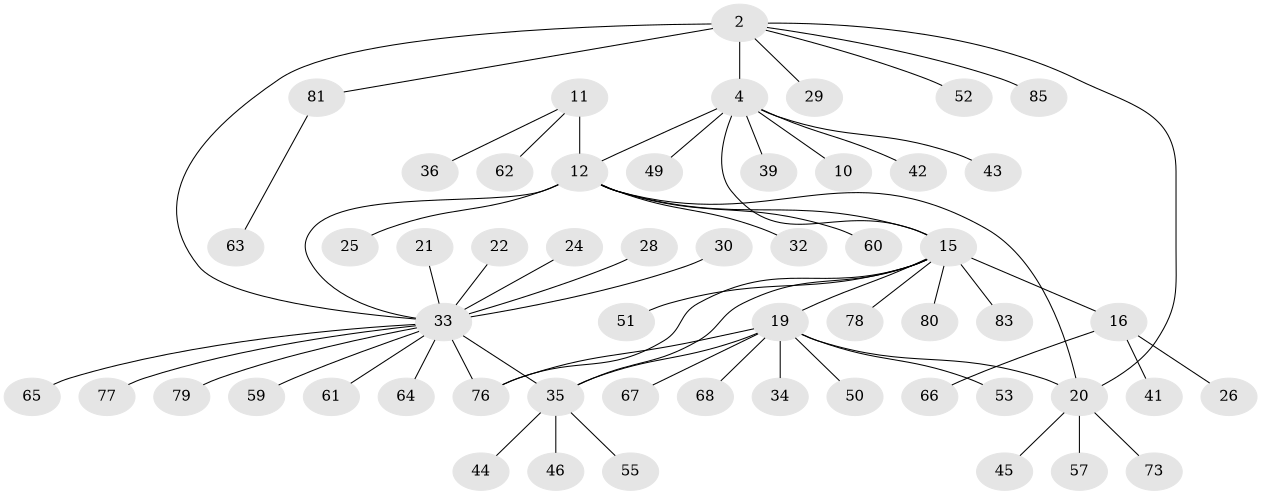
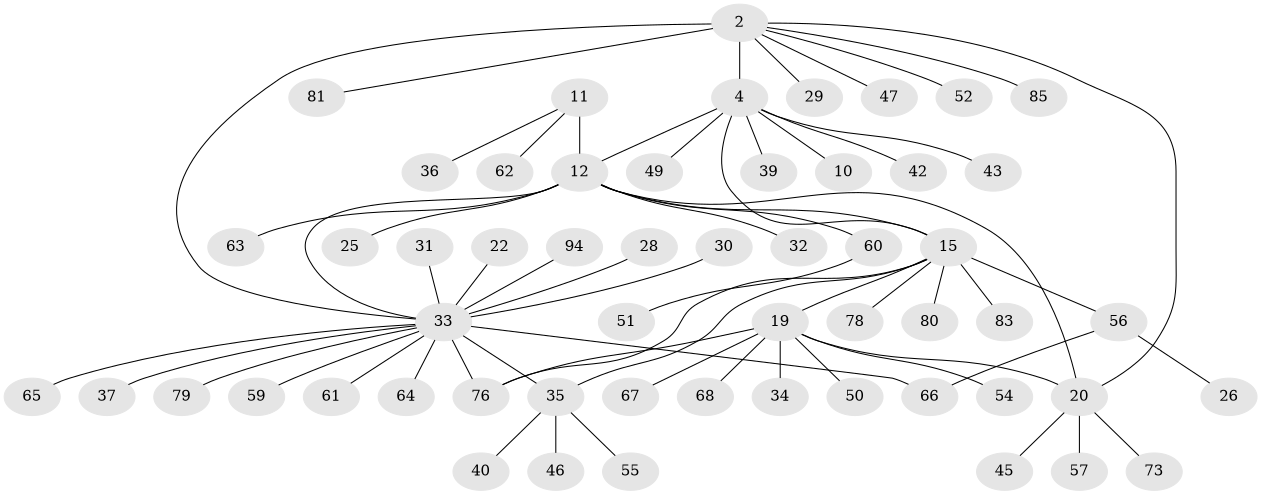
node "47": added
edge "81" -- "63": now "12" -- "63"
node "21": label "21" -> "31"
node "24": label "24" -> "94"
edge "15" -- "51": now "60" -- "51"
node "16": label "16" -> "56"
edge "33" -- "66": added
edge "19" -- "35": removed
node "77": label "77" -> "37"
node "53": label "53" -> "54"
node "41": removed
node "44": label "44" -> "40"
